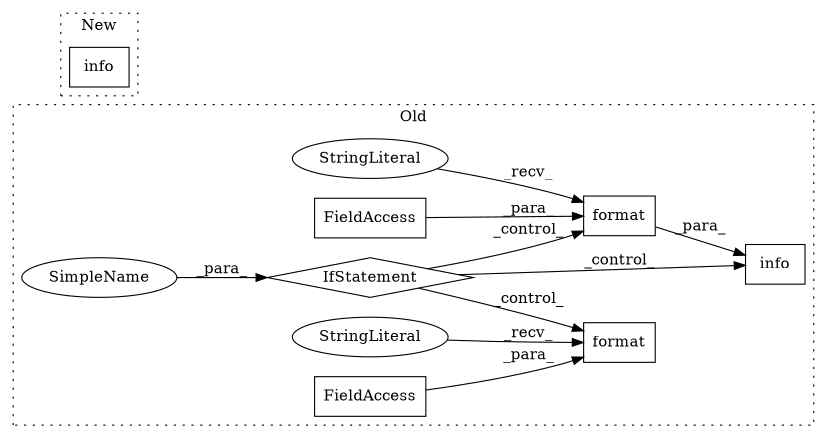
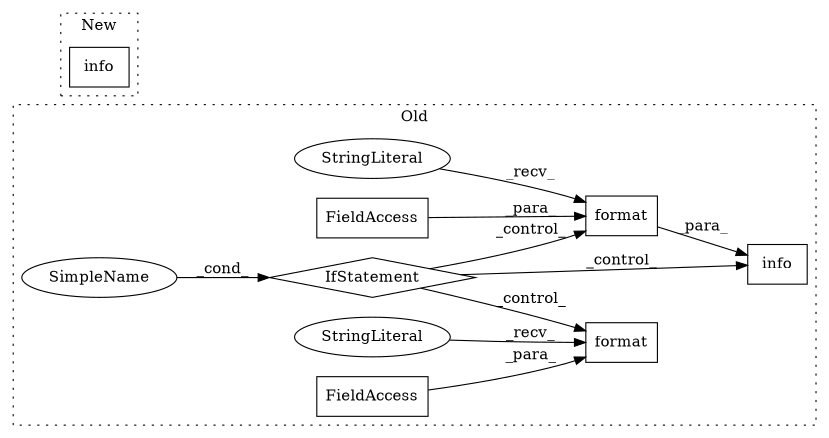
edge "SimpleName" -> "IfStatement": label "_para_" -> "_cond_"
